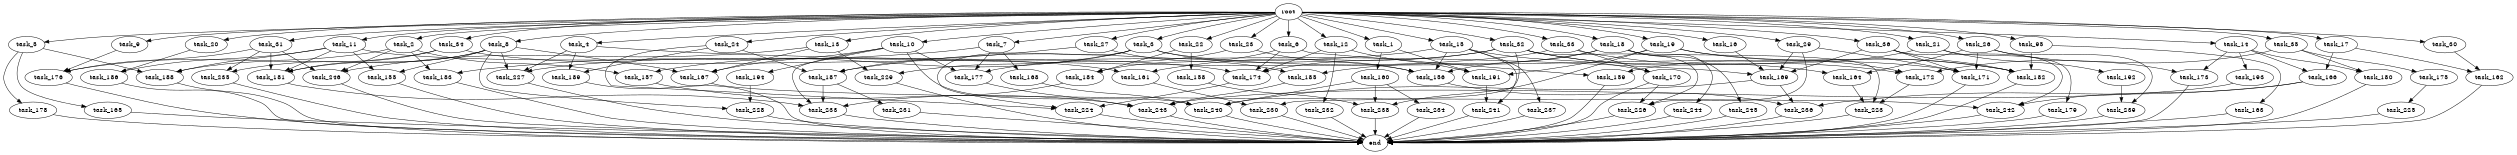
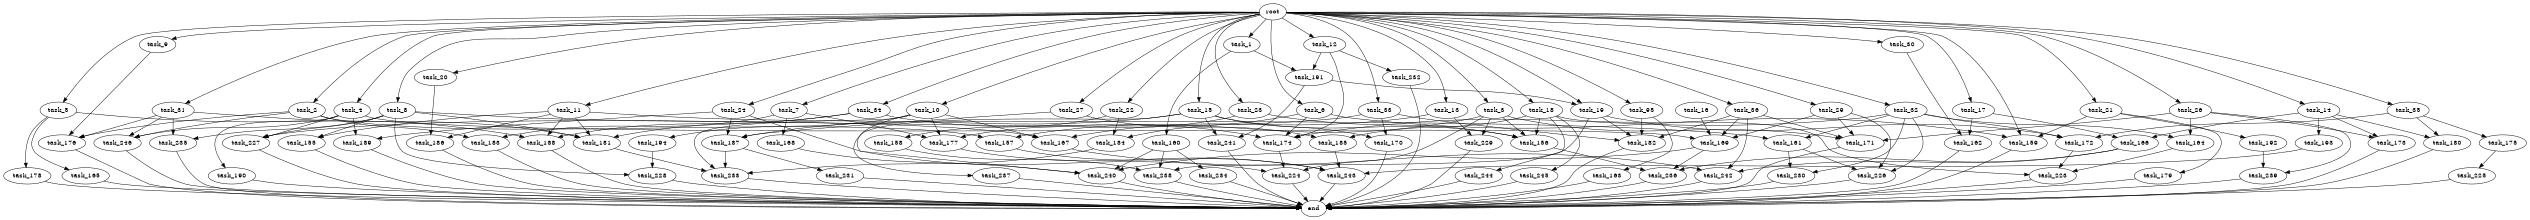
edge "root" -> "task_16": now "root" -> "task_159"
edge "task_13" -> "task_246": now "task_4" -> "task_246"
edge "task_19" -> "task_191": reversed
edge "task_170" -> "task_226": now "task_161" -> "task_226"
node "task_190": added
